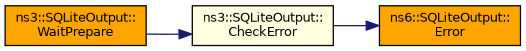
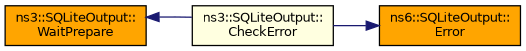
edge "ns3::SQLiteOutput:: WaitPrepare" -> "ns3::SQLiteOutput:: CheckError": reversed
